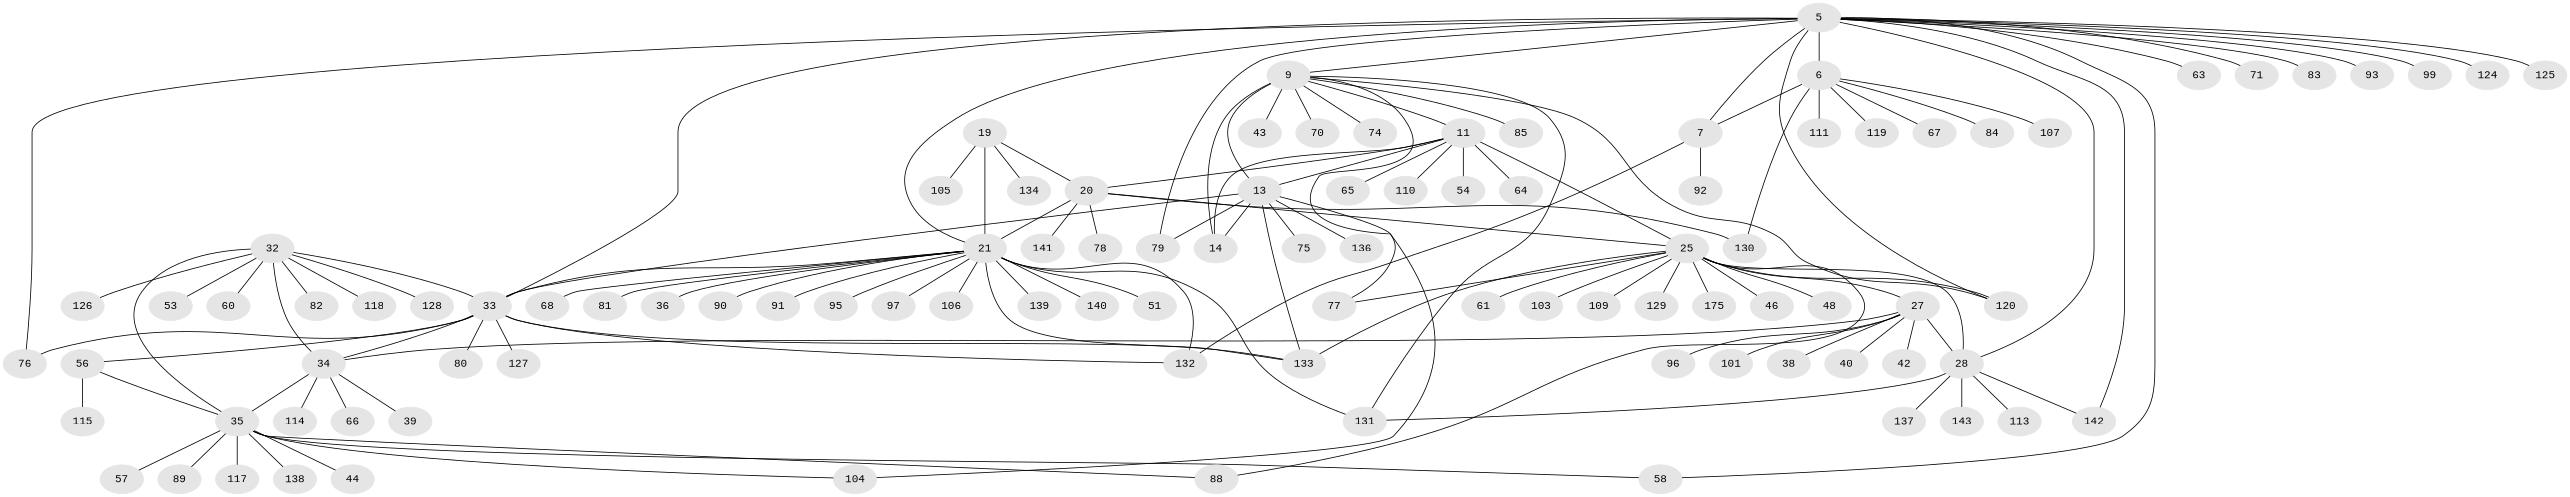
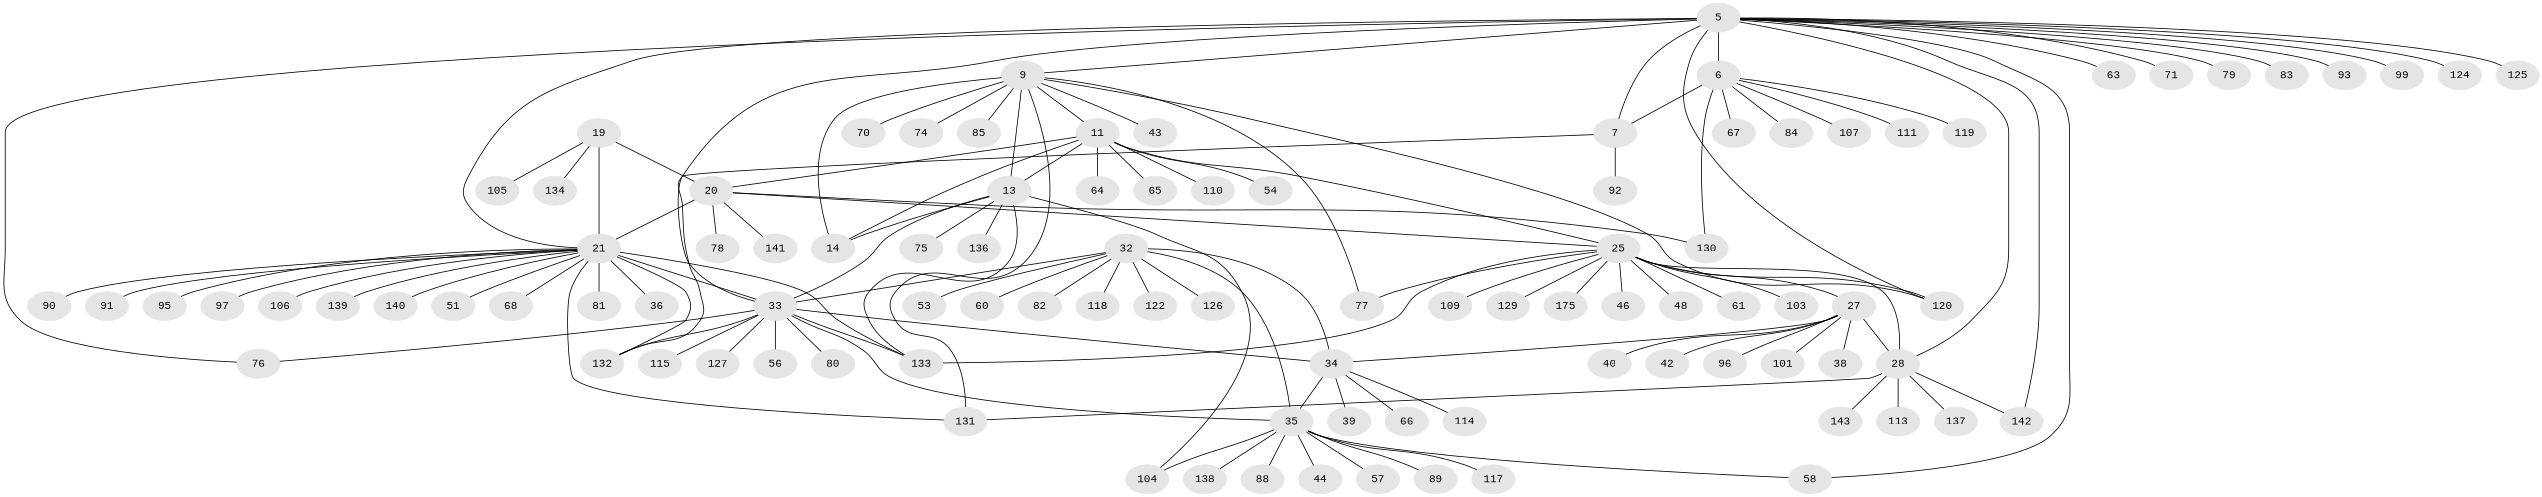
edge "13" -- "79": removed
node "128": label "128" -> "122"
edge "25" -- "88": removed
edge "56" -- "115": now "33" -- "115"
edge "56" -- "35": now "33" -- "35"
